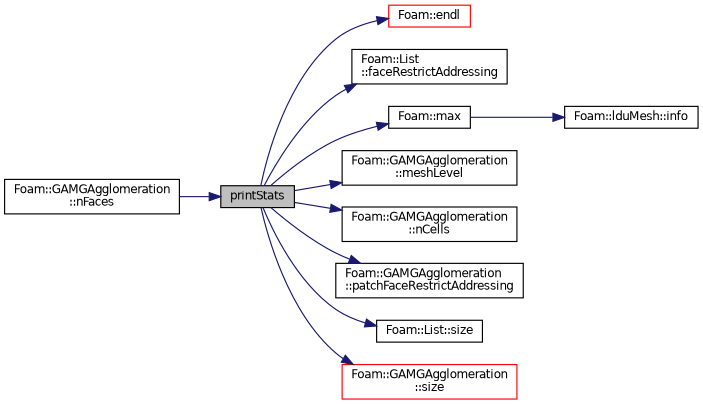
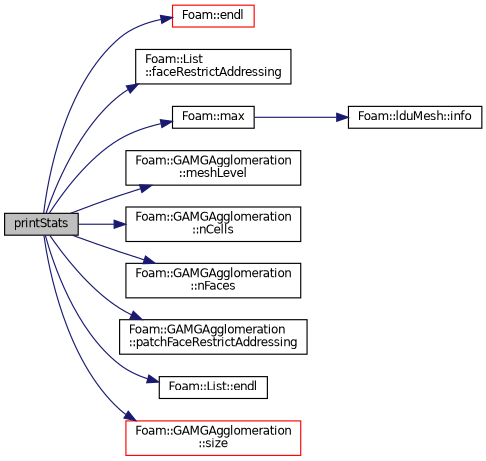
edge "Foam::GAMGAgglomeration ::nFaces" -> "printStats": reversed
node "Foam::List::size": label "Foam::List::size" -> "Foam::List::endl"
